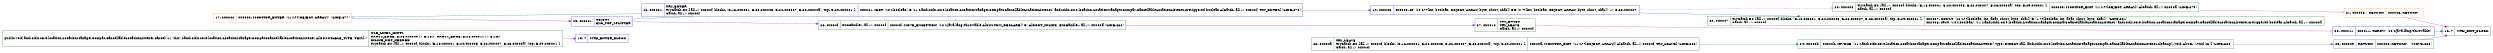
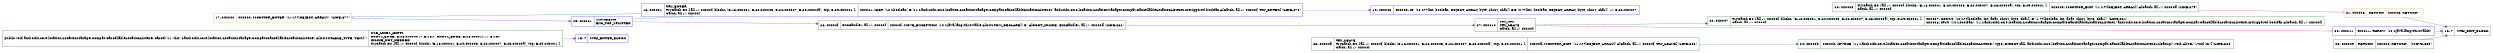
edge "19: 0x0003" -> "20: 0x0005": removed
edge "19: 0x0003" -> "22: 0x0007": now "27: 0x0010" -> "22: 0x0007"
node "29: 0x0001": text "OBJECT" -> "SYNTHETIC"
node "27: 0x0010": text "TRY_ENTER" -> "TRY_TRY"
edge "24: 0x000b" -> "25: 0x000e": removed
